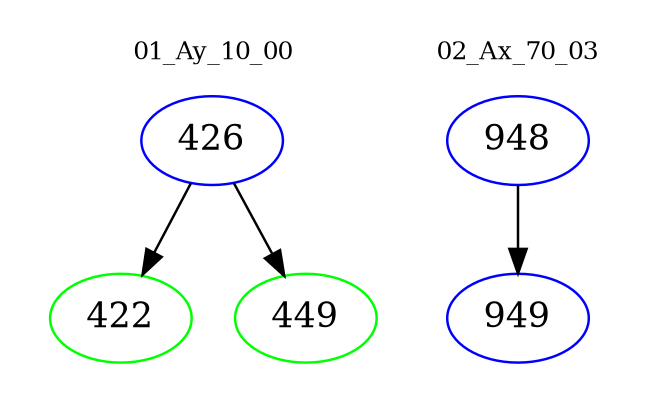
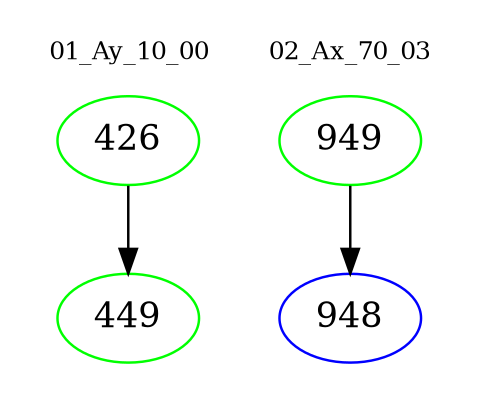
node "426": color blue -> green
edge "948" -> "949": reversed
node "422": removed
node "949": color blue -> green
